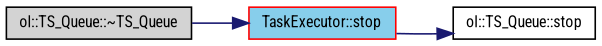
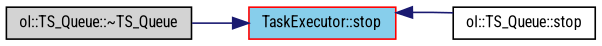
edge "TaskExecutor::stop" -> "ol::TS_Queue::stop": reversed
